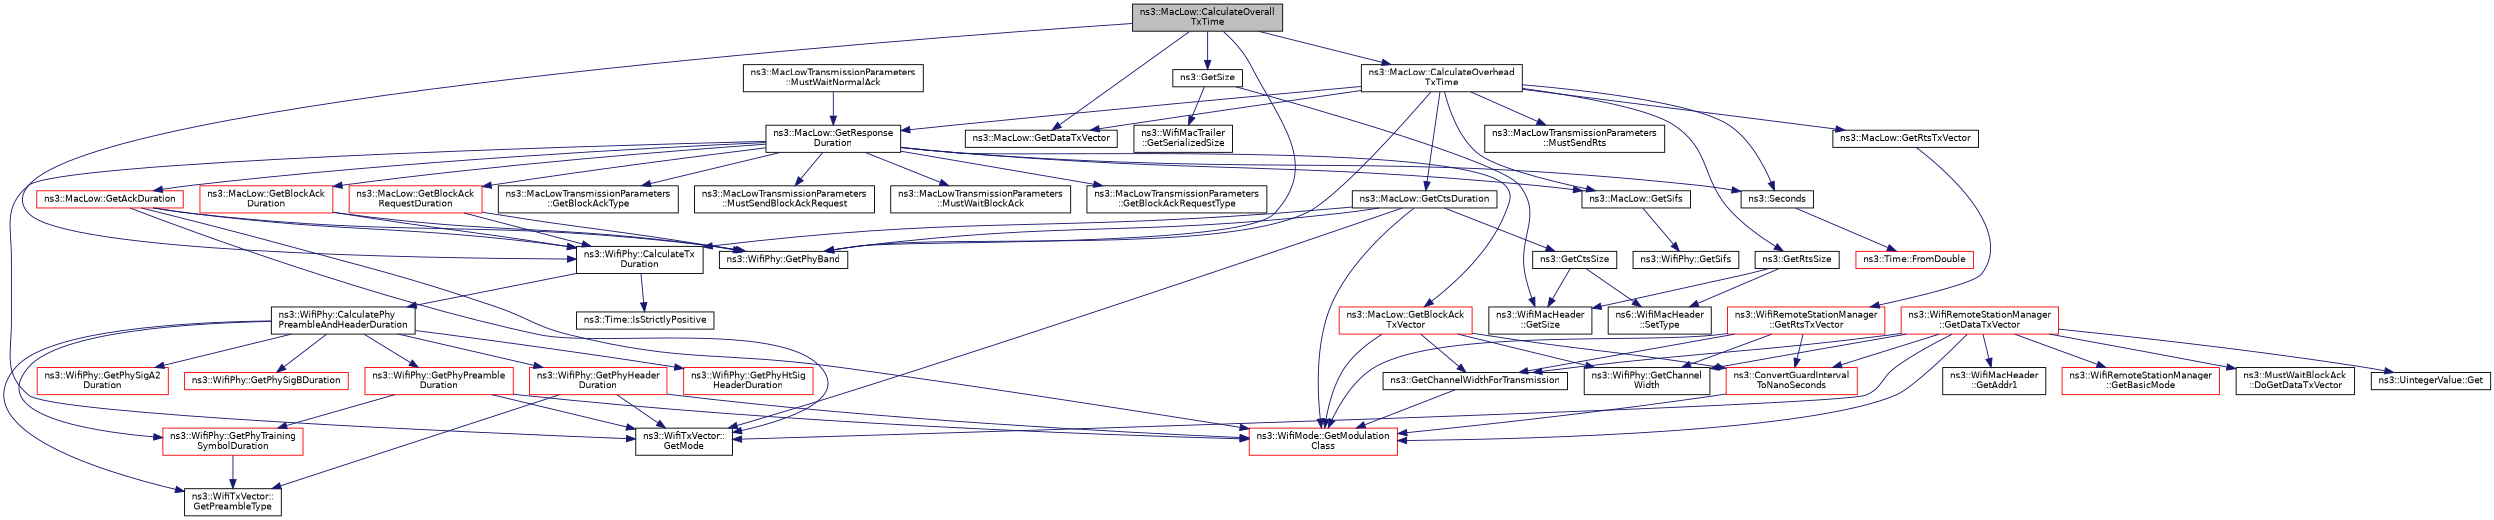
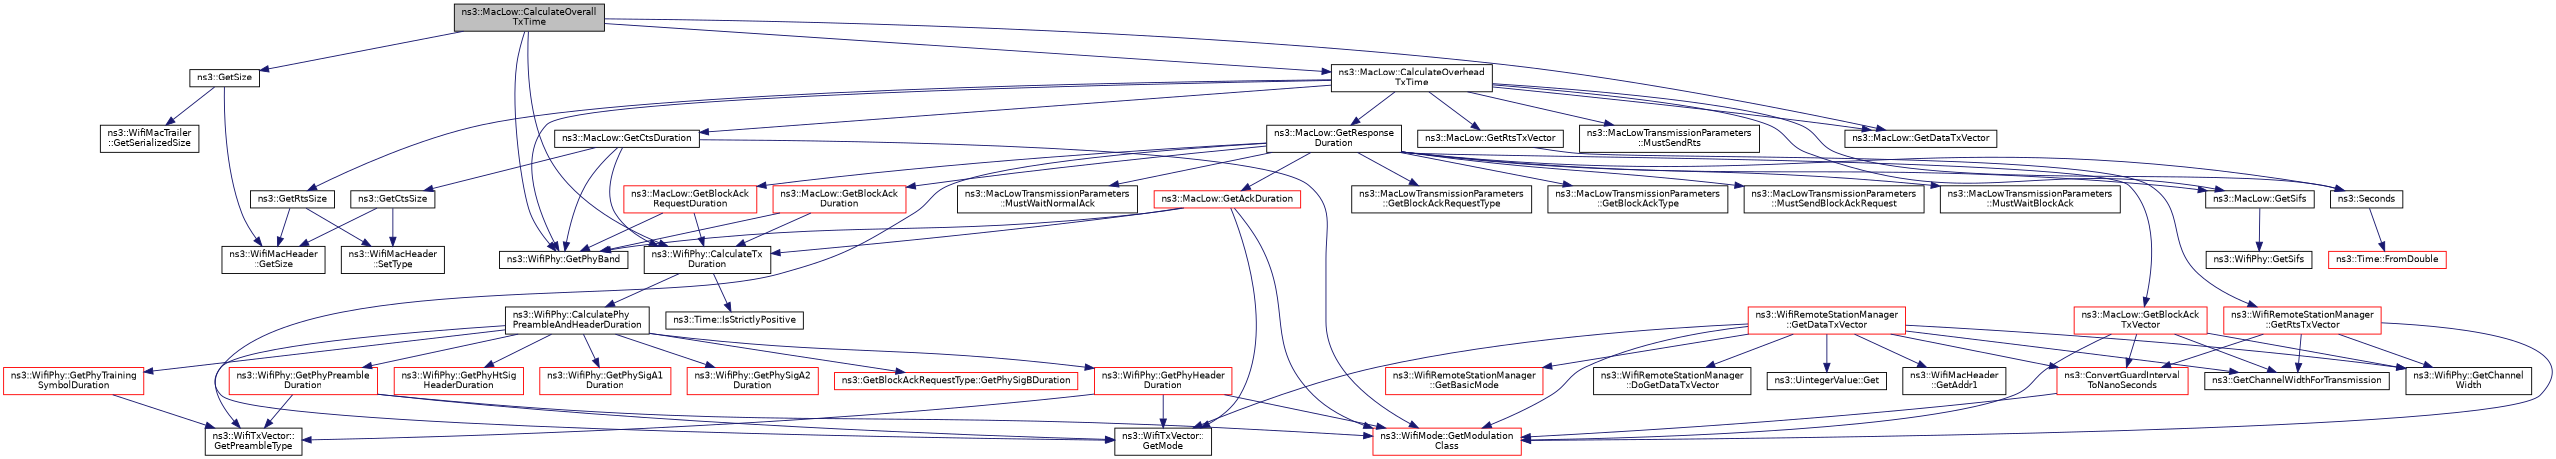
edge "ns3::MacLowTransmissionParameters ::MustWaitNormalAck" -> "ns3::MacLow::GetResponse Duration": reversed
edge "ns3::MacLow::GetCtsDuration" -> "ns3::WifiTxVector:: GetMode": removed
node "ns6::WifiMacHeader ::SetType": label "ns6::WifiMacHeader ::SetType" -> "ns3::WifiMacHeader ::SetType"
node "ns3::WifiPhy::GetPhySigBDuration": label "ns3::WifiPhy::GetPhySigBDuration" -> "ns3::GetBlockAckRequestType::GetPhySigBDuration"
node "ns3::WifiPhy::GetPhySigA1 Duration": added
node "ns3::MustWaitBlockAck ::DoGetDataTxVector": label "ns3::MustWaitBlockAck ::DoGetDataTxVector" -> "ns3::WifiRemoteStationManager ::DoGetDataTxVector"
edge "ns3::GetChannelWidthForTransmission" -> "ns3::WifiMode::GetModulation Class": removed
edge "ns3::WifiPhy::GetPhyPreamble Duration" -> "ns3::WifiPhy::GetPhyTraining SymbolDuration": now "ns3::WifiPhy::GetPhyPreamble Duration" -> "ns3::WifiTxVector:: GetPreambleType"
